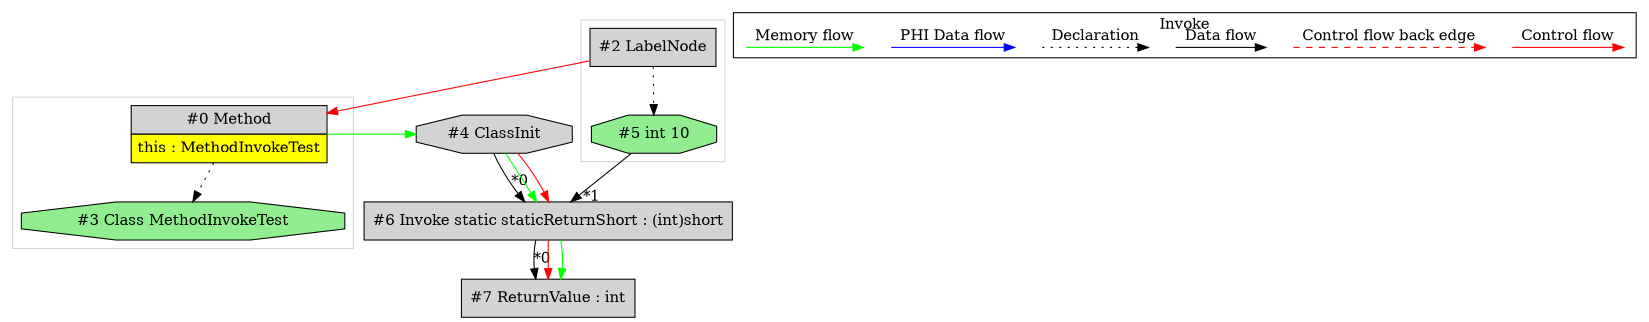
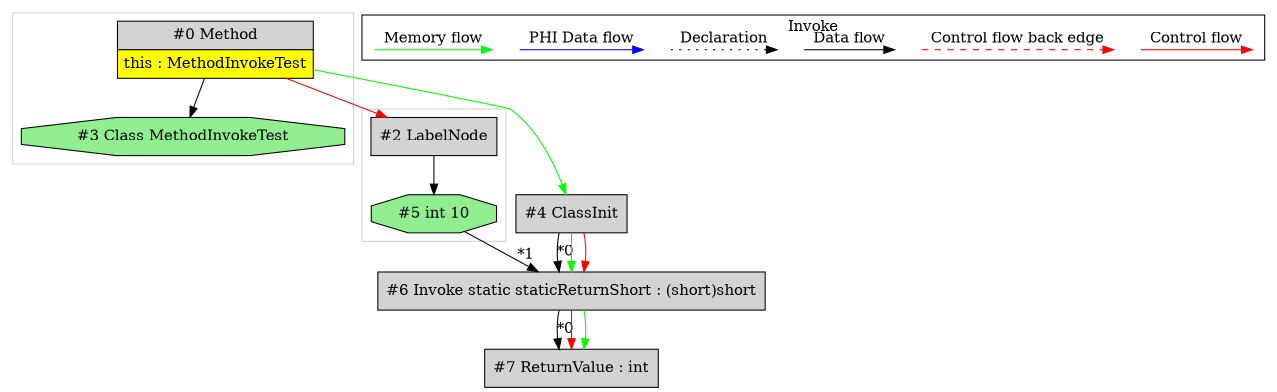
edge "#2 LabelNode" -> "#0 Method": reversed
edge "#2 LabelNode" -> "#5 int 10": style dotted -> solid
node "#4 ClassInit": shape octagon -> box
edge "#0 Method" -> "#3 Class MethodInvokeTest": style dotted -> solid
node "#6 Invoke static staticReturnShort : (int)short": label "#6 Invoke static staticReturnShort : (int)short" -> "#6 Invoke static staticReturnShort : (short)short"
